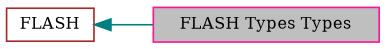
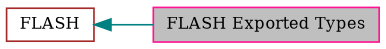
node "FLASH Types Types": label "FLASH Types Types" -> "FLASH Exported Types"
